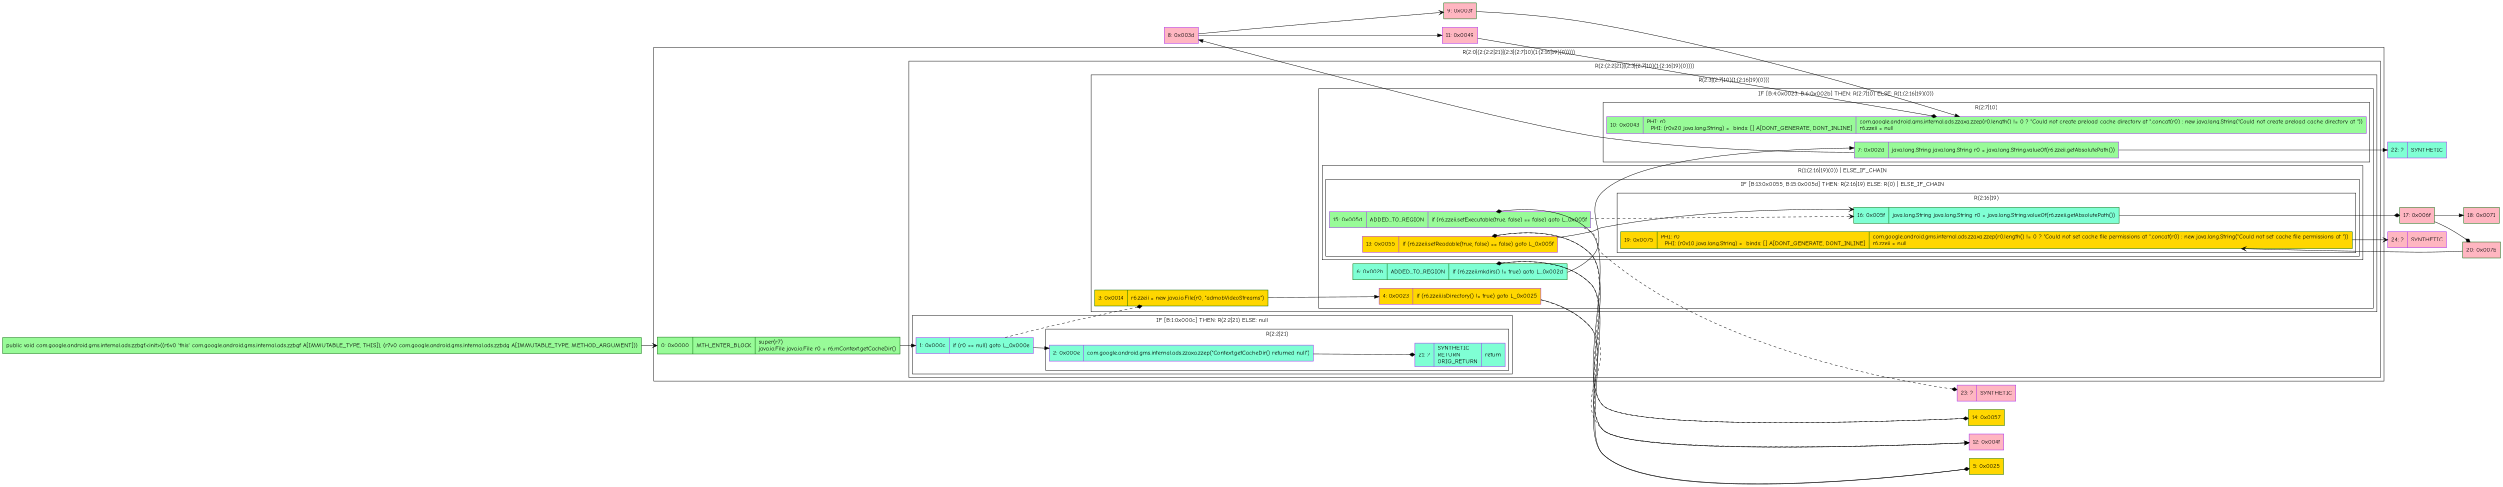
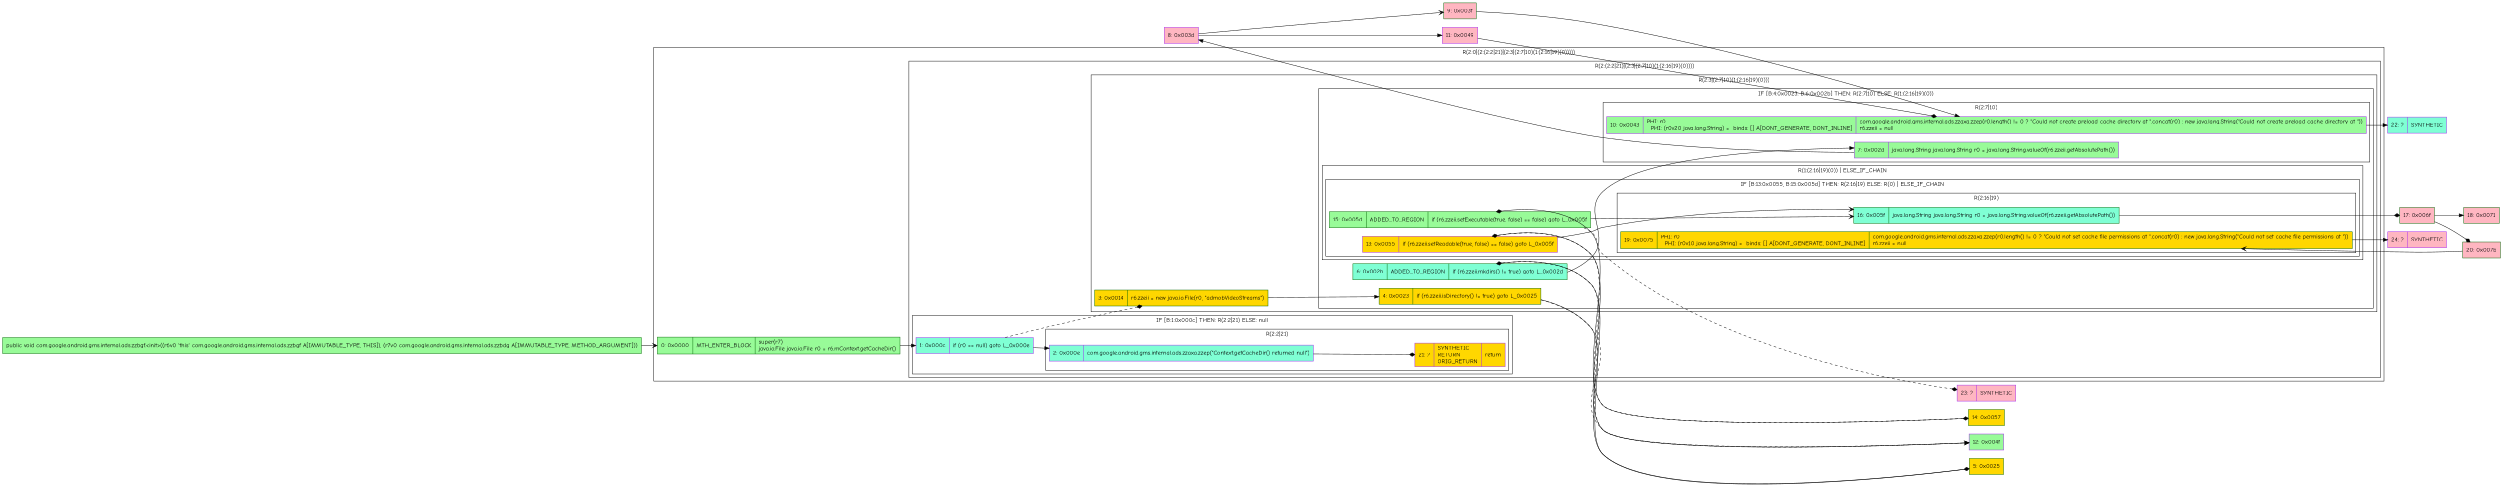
edge "7: 0x002d" -> "22: ?": now "10: 0x0043" -> "22: ?"
edge "15: 0x005d" -> "16: 0x005f": style dashed -> solid
node "15: 0x005d": color purple -> darkgreen
edge "19: 0x0075" -> "24: ?": arrowhead vee -> normal
node "4: 0x0023": color purple -> darkgreen
node "21: ?": fillcolor aquamarine -> gold
node "12: 0x004f": fillcolor lightpink -> palegreen
